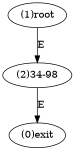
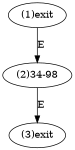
node "(1)root": label "(1)root" -> "(1)exit"
node "(0)exit": label "(0)exit" -> "(3)exit"
